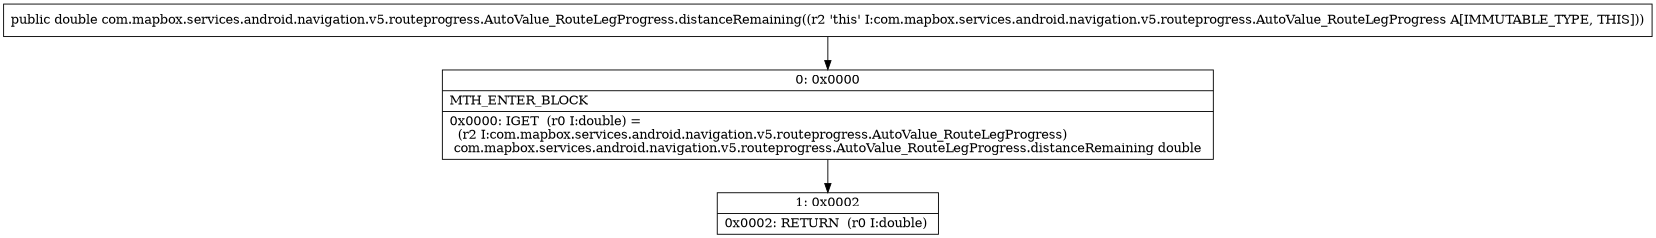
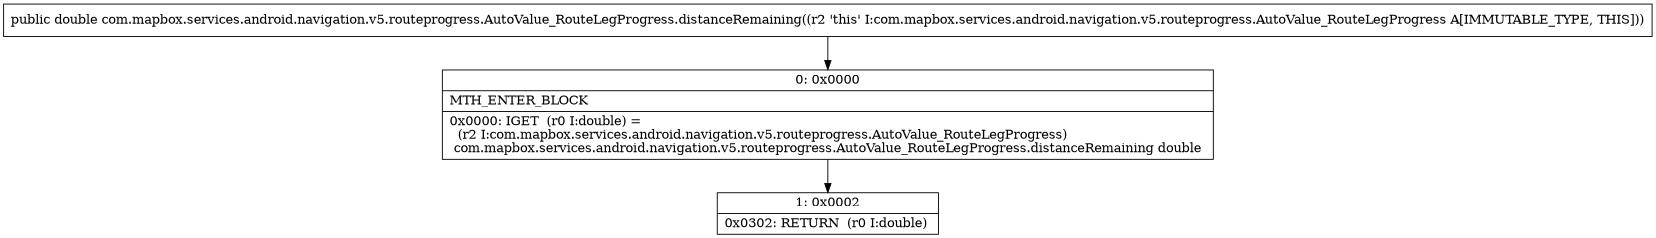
node "1: 0x0002": text "0x0002: RETURN  (r0 I:double)" -> "0x0302: RETURN  (r0 I:double)"
